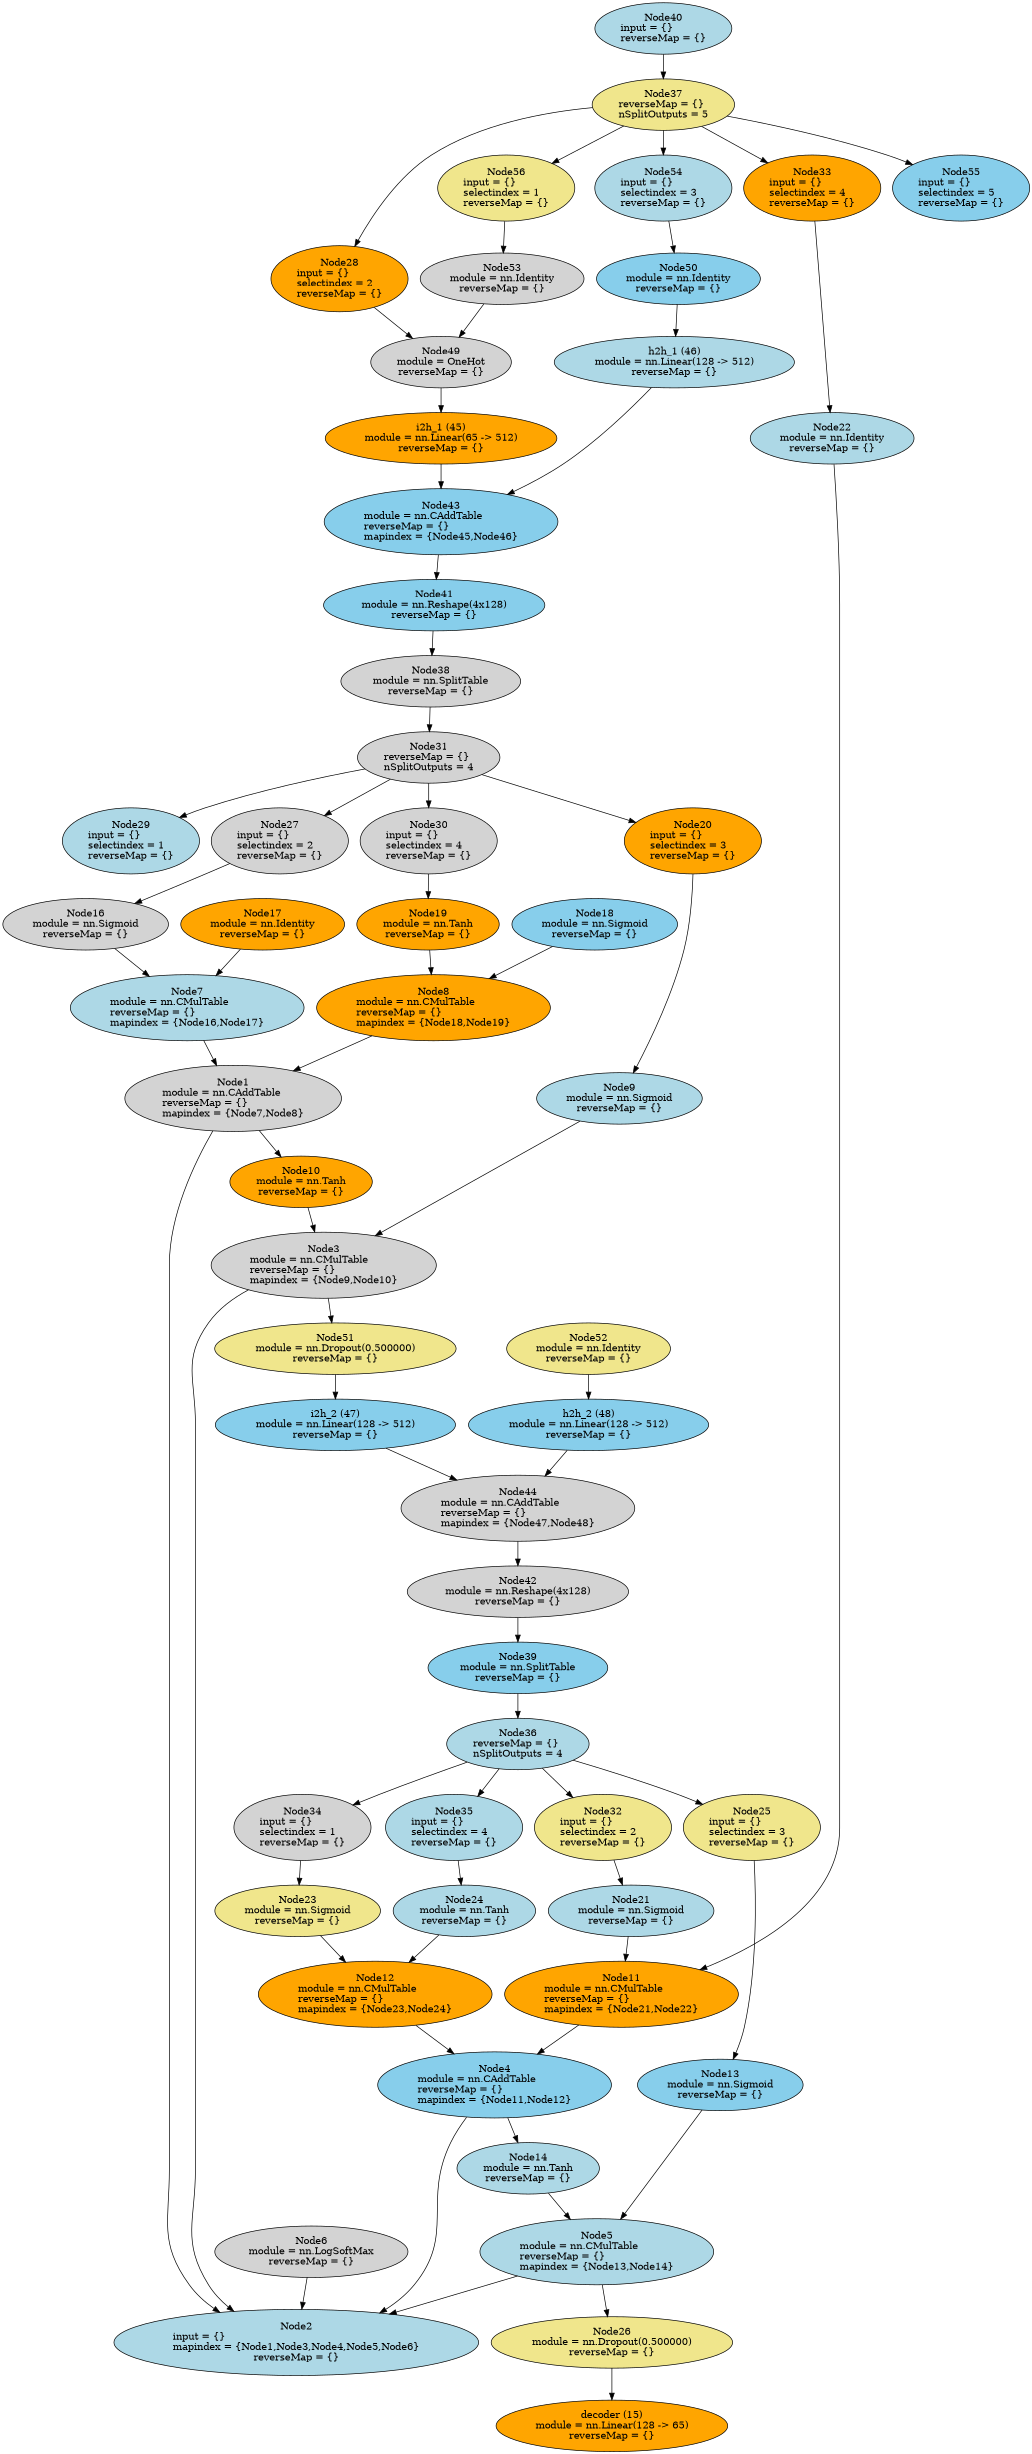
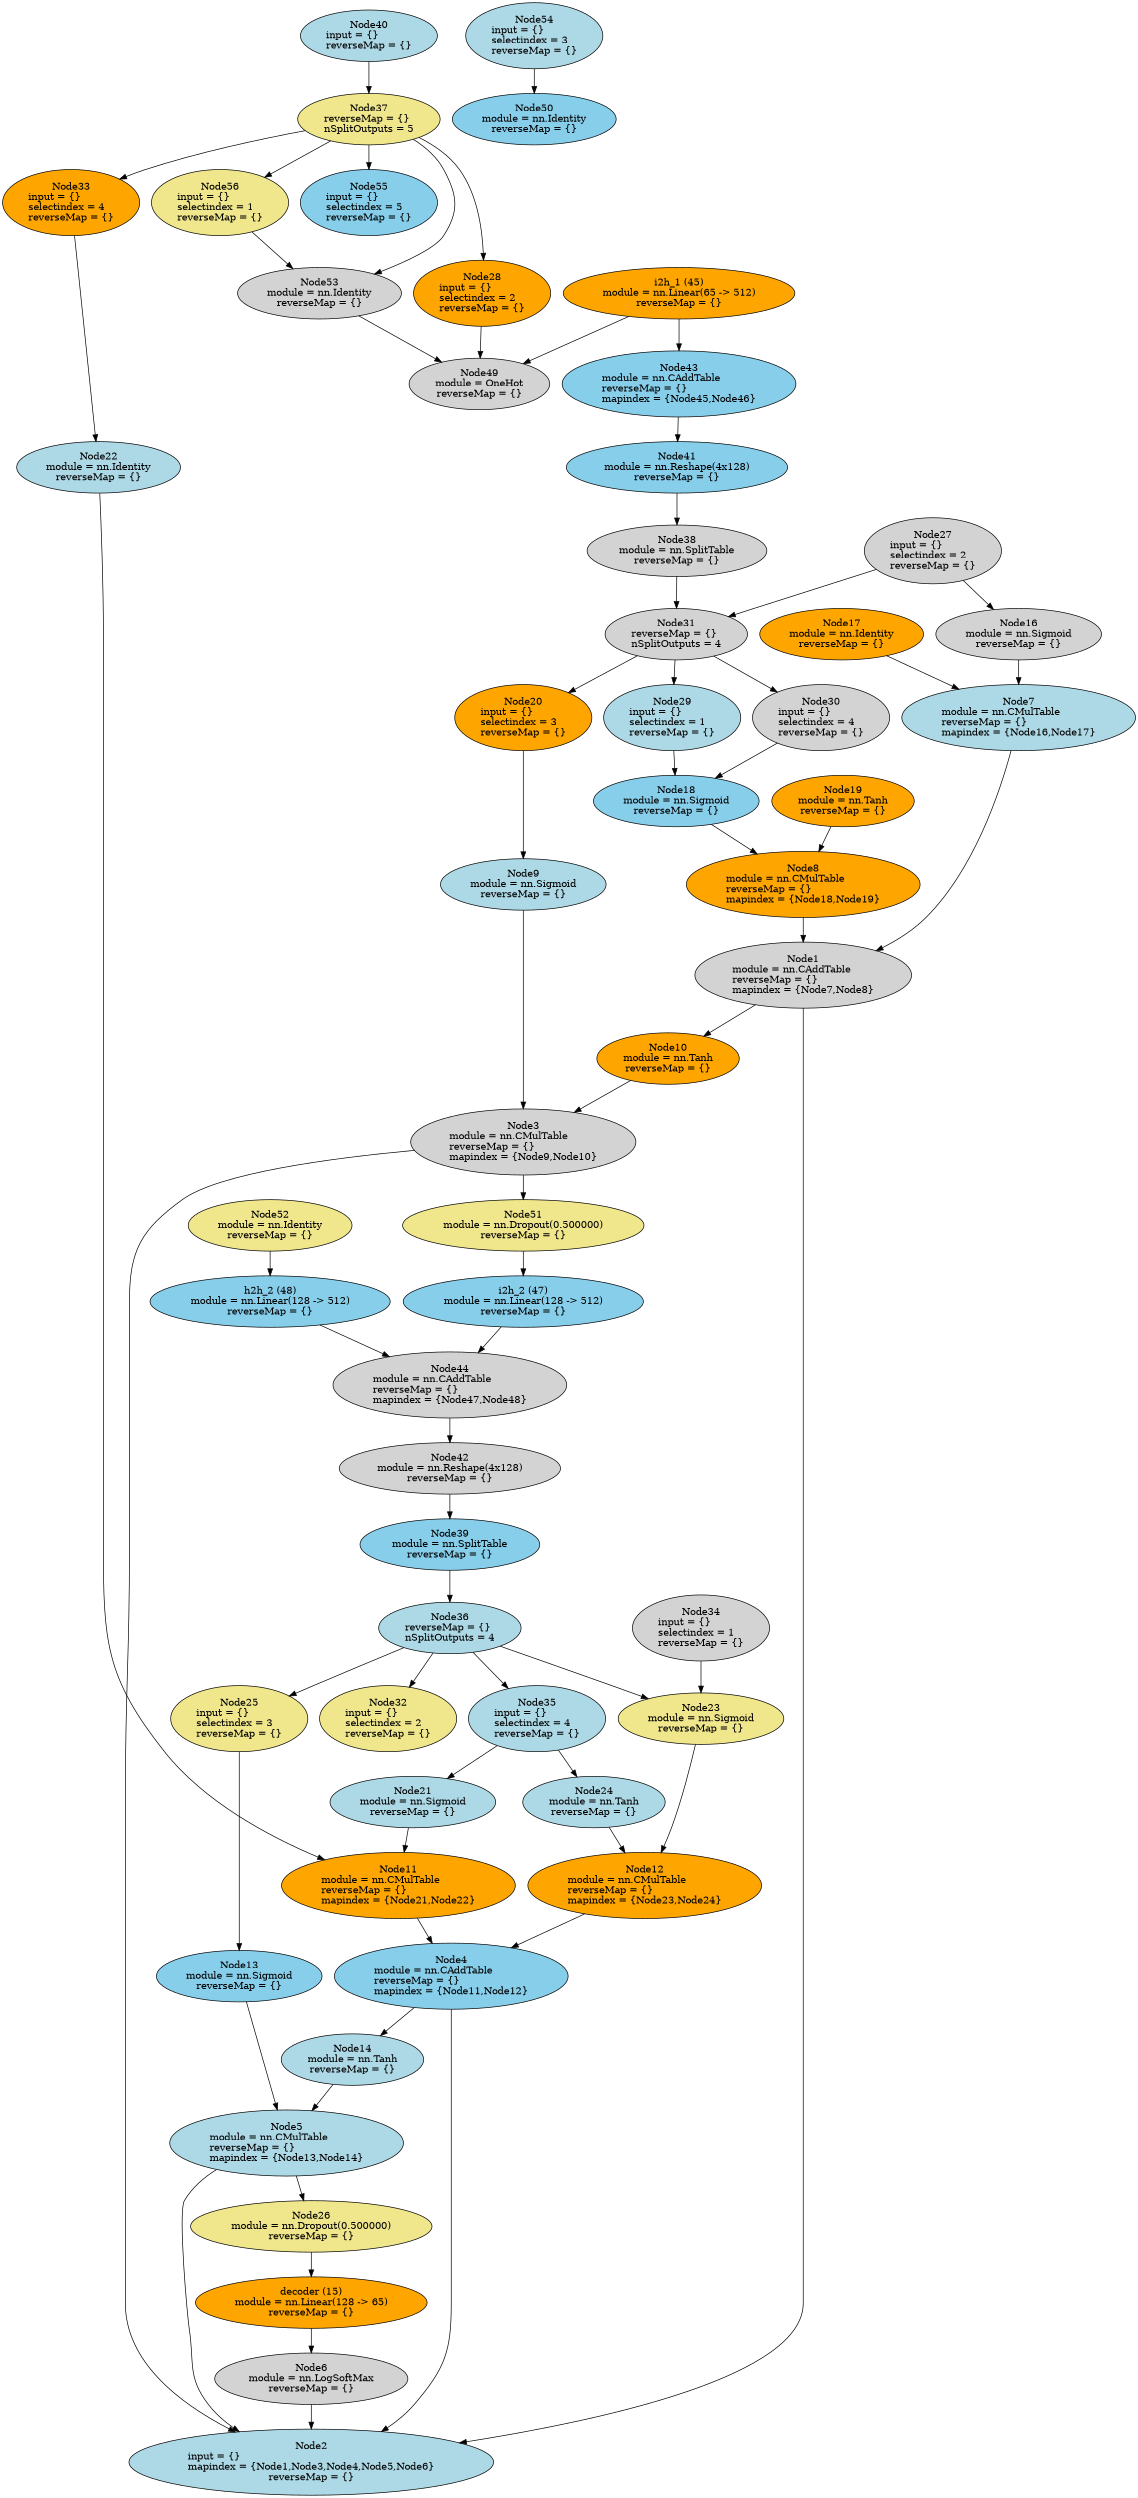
edge "Node37 reverseMap = {} nSplitOutputs = 5" -> "Node54 input = {} selectindex = 3 reverseMap = {}": now "Node37 reverseMap = {} nSplitOutputs = 5" -> "Node53 module = nn.Identity reverseMap = {}"
node "h2h_1 (46) module = nn.Linear(128 -> 512) reverseMap = {}": removed
edge "Node49 module = OneHot reverseMap = {}" -> "i2h_1 (45) module = nn.Linear(65 -> 512) reverseMap = {}": reversed
edge "Node29 input = {} selectindex = 1 reverseMap = {}" -> "Node18 module = nn.Sigmoid reverseMap = {}": added
edge "Node31 reverseMap = {} nSplitOutputs = 4" -> "Node27 input = {} selectindex = 2 reverseMap = {}": reversed
edge "Node30 input = {} selectindex = 4 reverseMap = {}" -> "Node19 module = nn.Tanh reverseMap = {}": now "Node30 input = {} selectindex = 4 reverseMap = {}" -> "Node18 module = nn.Sigmoid reverseMap = {}"
edge "Node36 reverseMap = {} nSplitOutputs = 4" -> "Node34 input = {} selectindex = 1 reverseMap = {}": now "Node36 reverseMap = {} nSplitOutputs = 4" -> "Node23 module = nn.Sigmoid reverseMap = {}"
edge "Node32 input = {} selectindex = 2 reverseMap = {}" -> "Node21 module = nn.Sigmoid reverseMap = {}": now "Node35 input = {} selectindex = 4 reverseMap = {}" -> "Node21 module = nn.Sigmoid reverseMap = {}"
edge "decoder (15) module = nn.Linear(128 -> 65) reverseMap = {}" -> "Node6 module = nn.LogSoftMax reverseMap = {}": added
